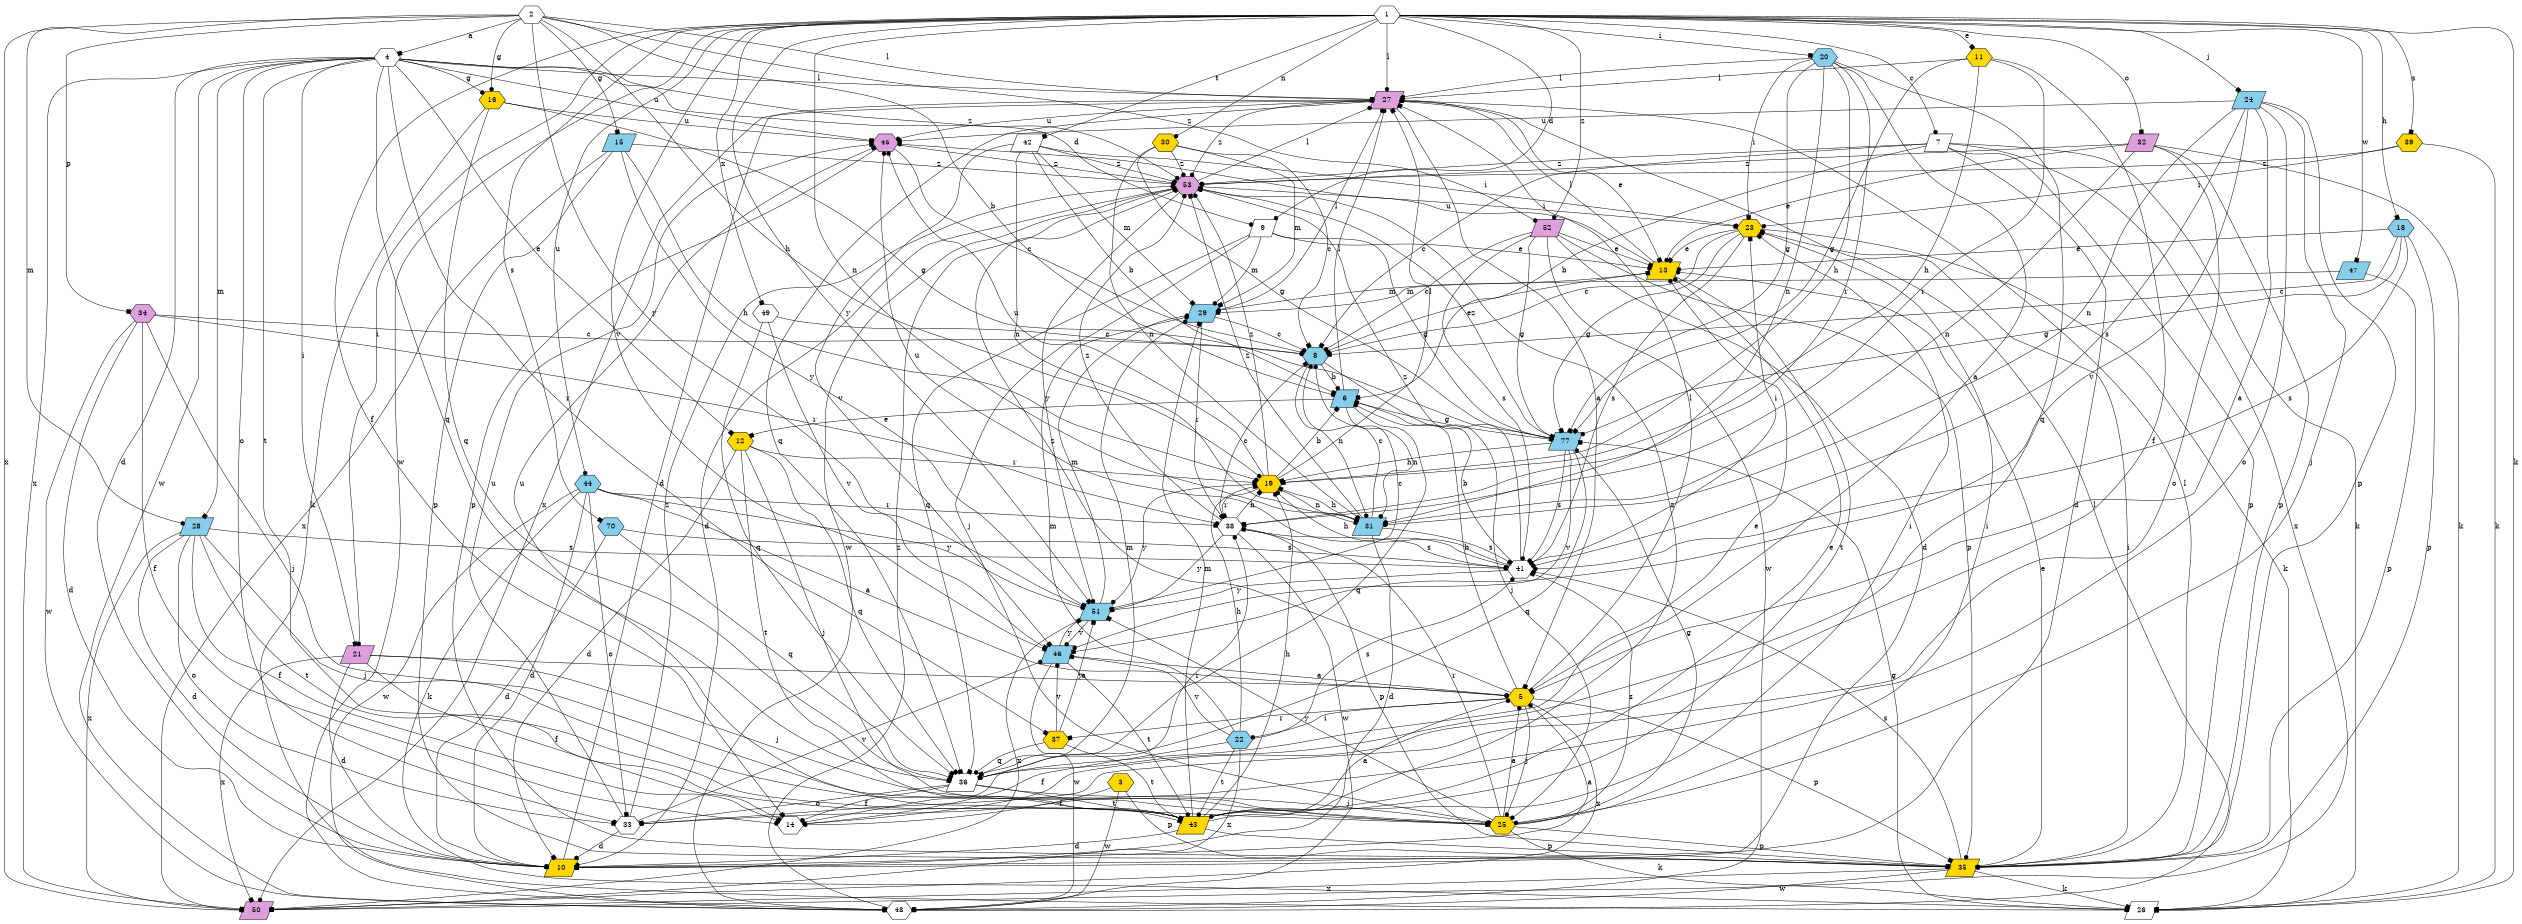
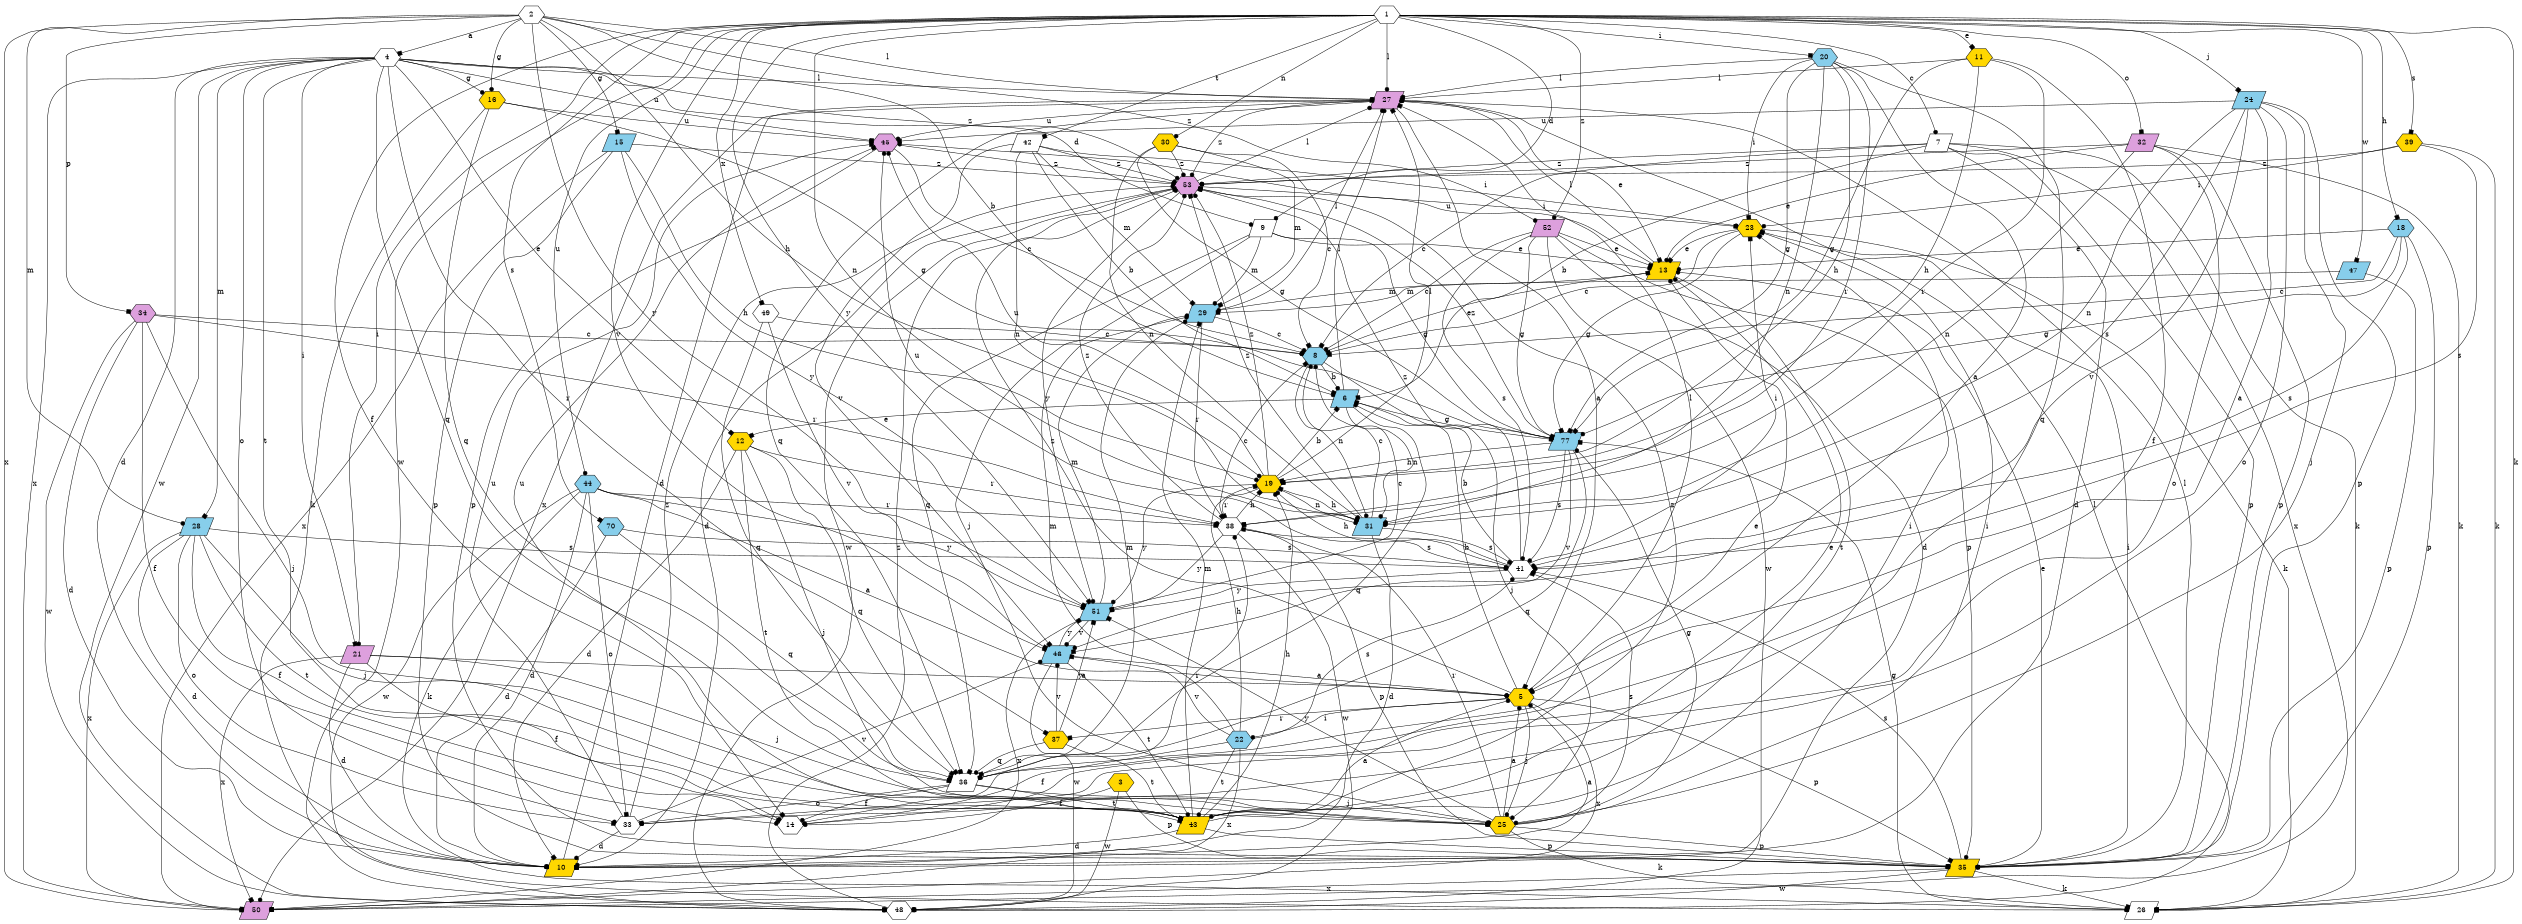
edge "23" -> "41": now "39" -> "41"
edge "12" -> "19": now "12" -> "38"
